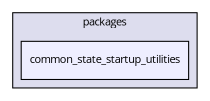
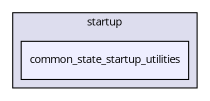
cluster "packages": label "packages" -> "startup"
